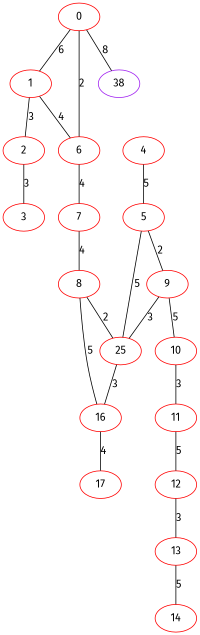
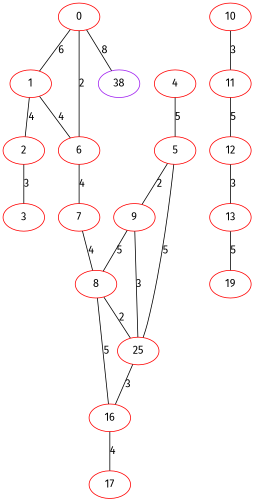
edge "1" -- "2": label "3" -> "4"
edge "9" -- "10": now "9" -- "8"
node "14": label "14" -> "19"
